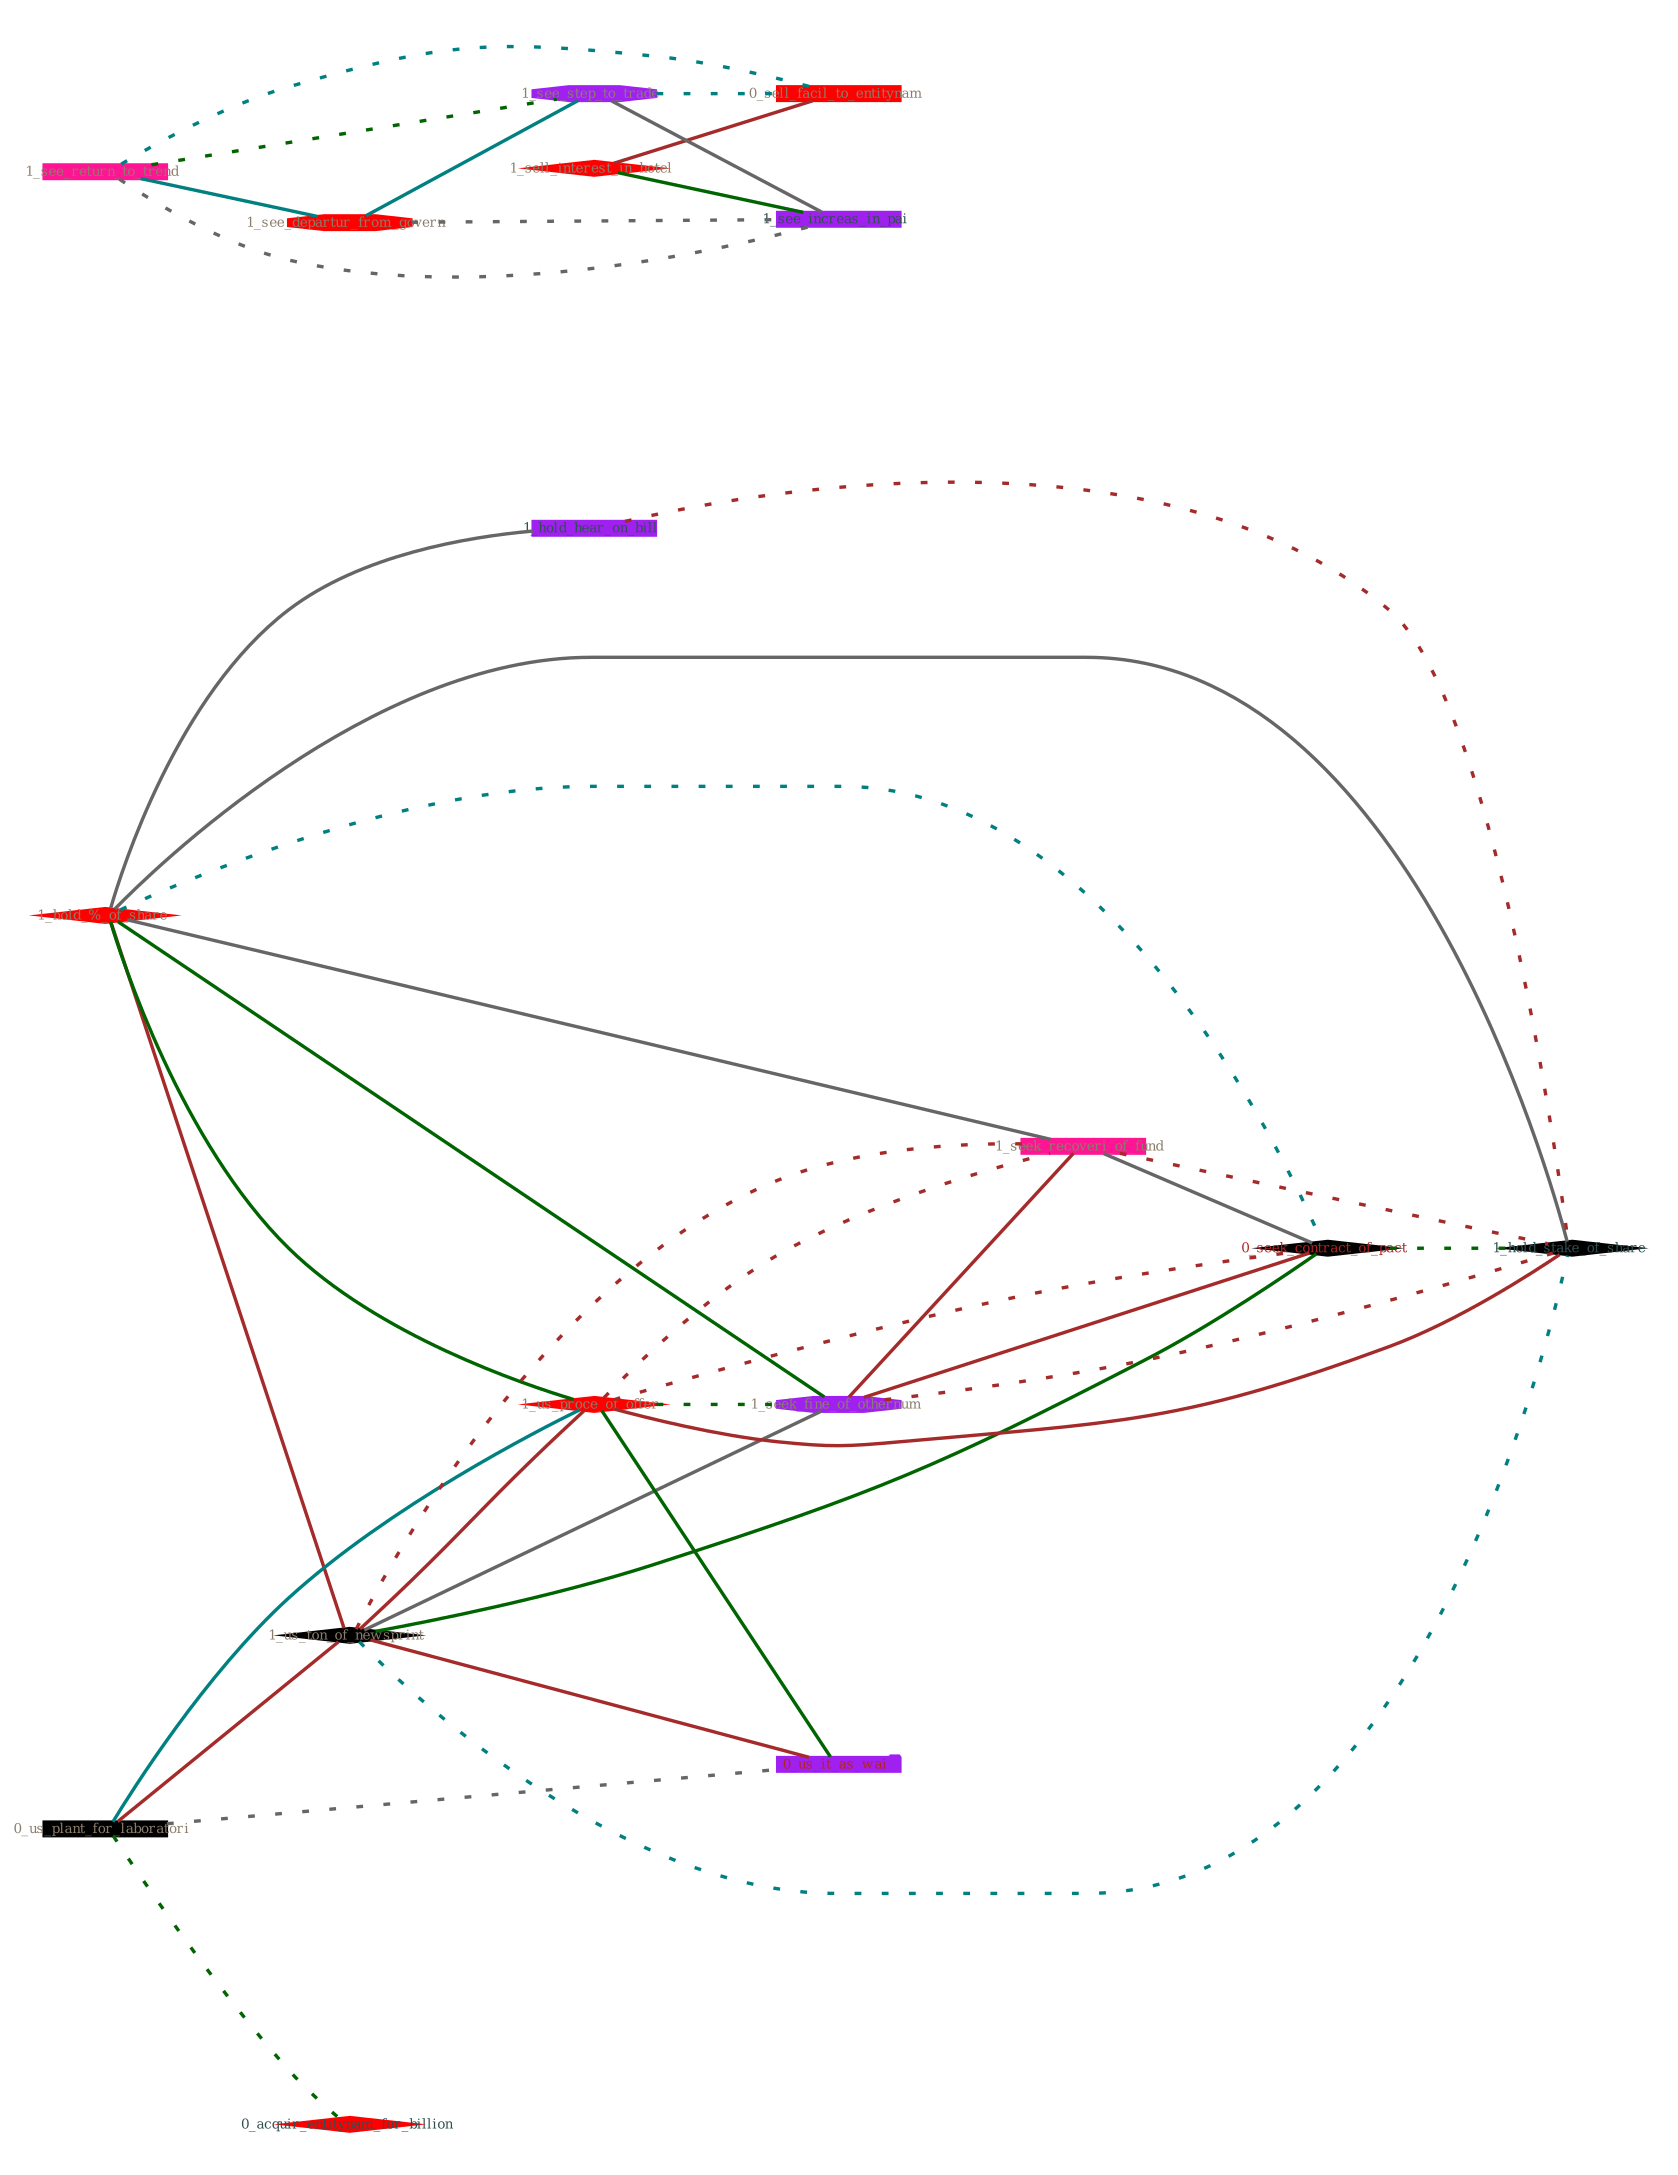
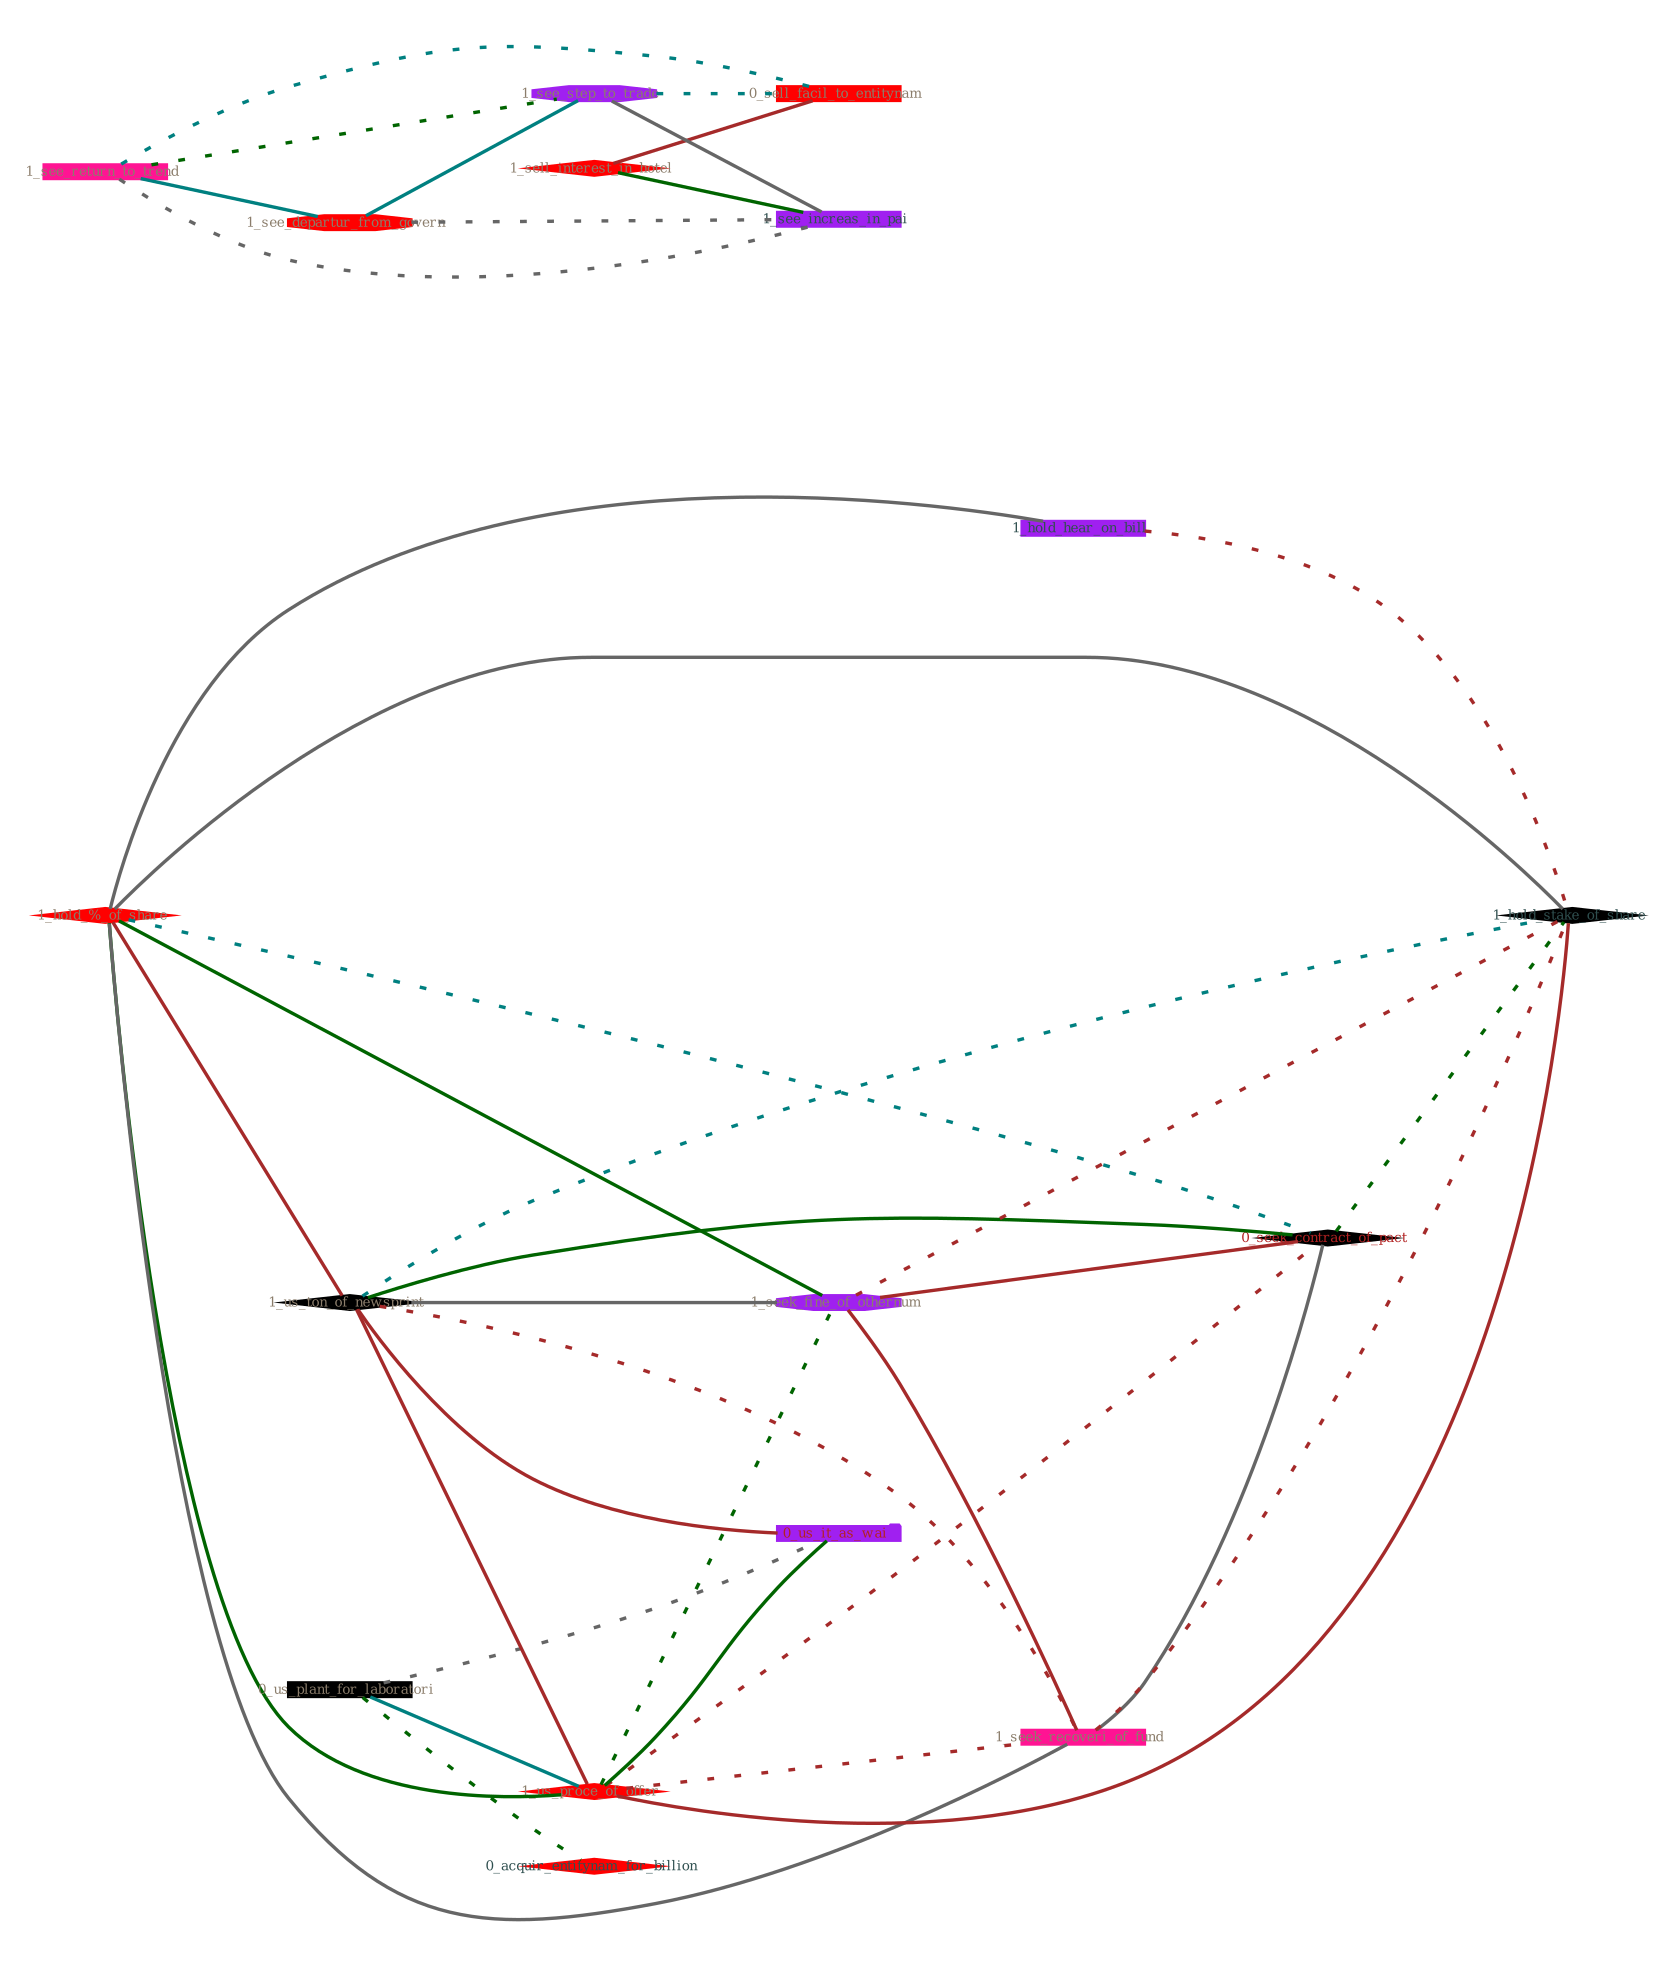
edge "1_us_ton_of_newsprint" -- "0_us_plant_for_laboratori": removed
